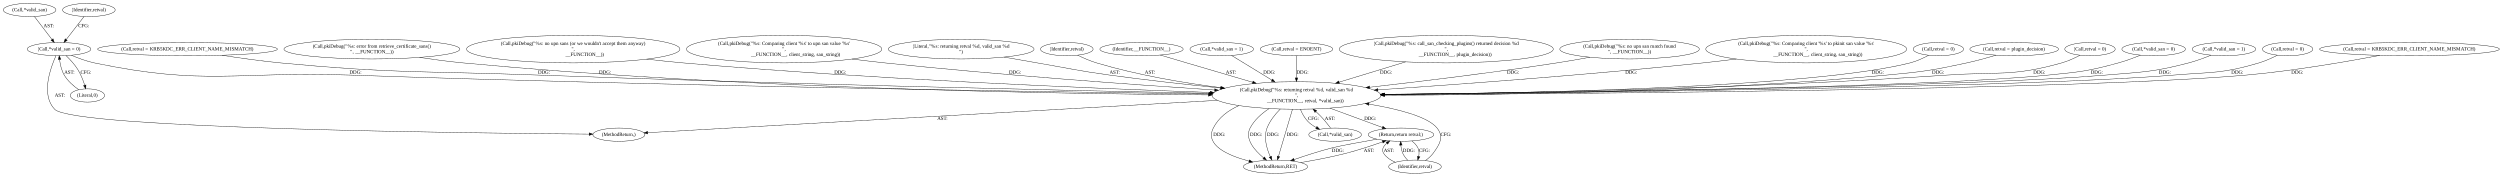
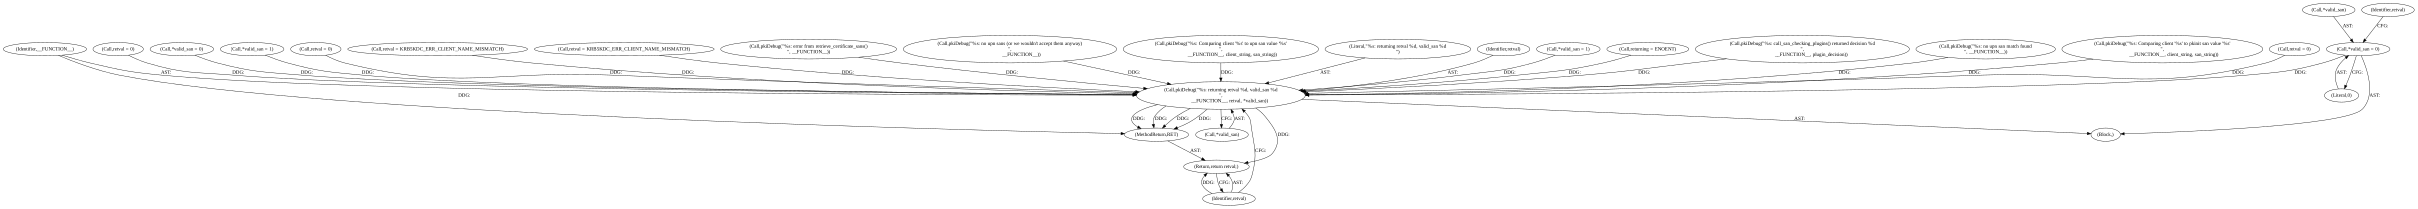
node "(Call,retval = ENOENT)": label "(Call,retval = ENOENT)" -> "(Call,returning = ENOENT)"
node "(Call,retval = plugin_decision)": removed
node "(MethodReturn,)": label "(MethodReturn,)" -> "(Block,)"
edge "(Return,return retval;)" -> "(MethodReturn,RET)": now "(Identifier,__FUNCTION__)" -> "(MethodReturn,RET)"
